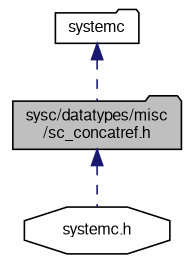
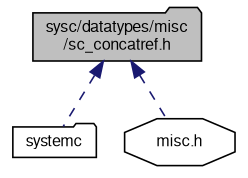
edge "sysc/datatypes/misc /sc_concatref.h" -> "systemc": reversed
node "systemc.h": label "systemc.h" -> "misc.h"
